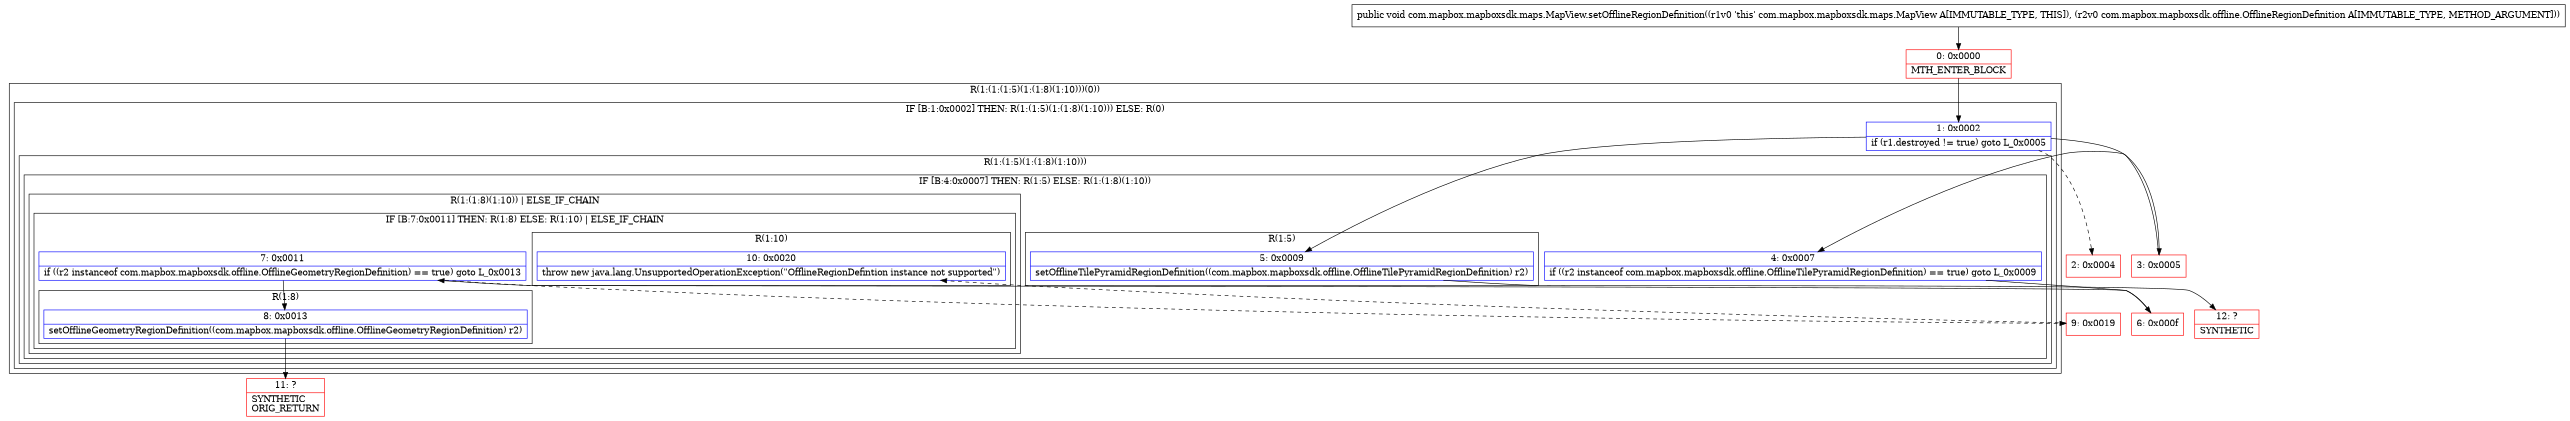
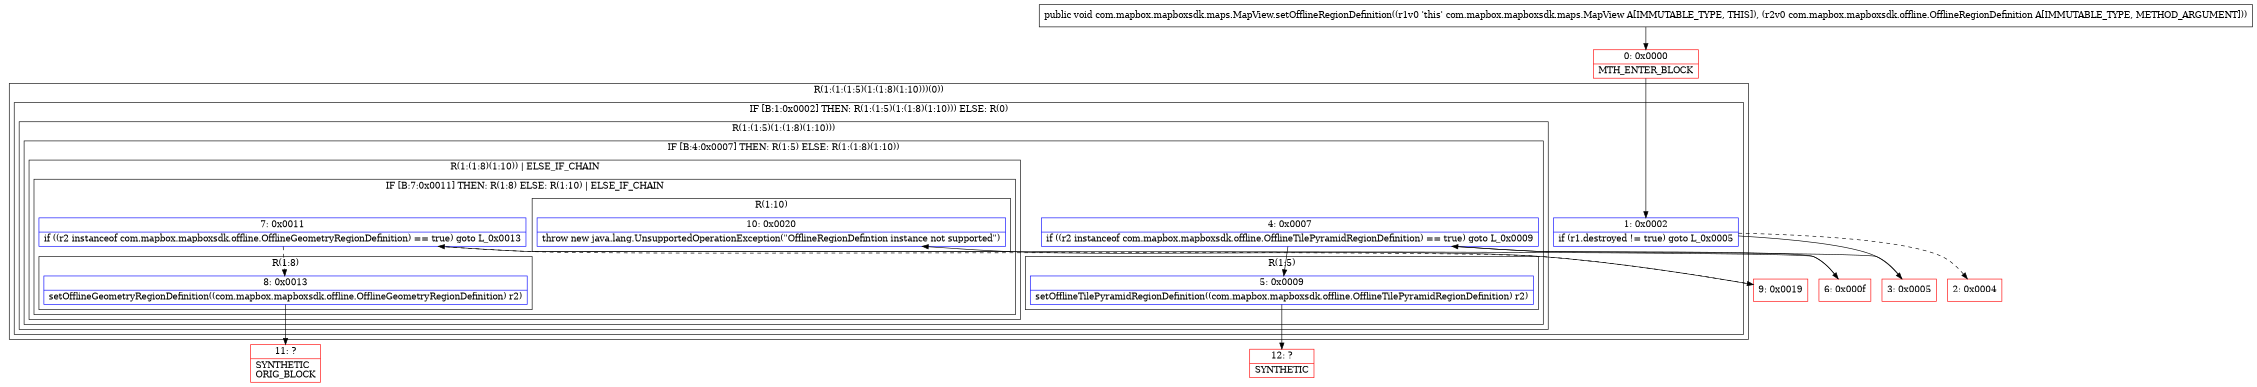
edge "1: 0x0002" -> "5: 0x0009": now "4: 0x0007" -> "5: 0x0009"
edge "7: 0x0011" -> "8: 0x0013": style solid -> dashed
edge "9: 0x0019" -> "10: 0x0020": style dashed -> solid
node "11: ?": text "ORIG_RETURN" -> "ORIG_BLOCK"
